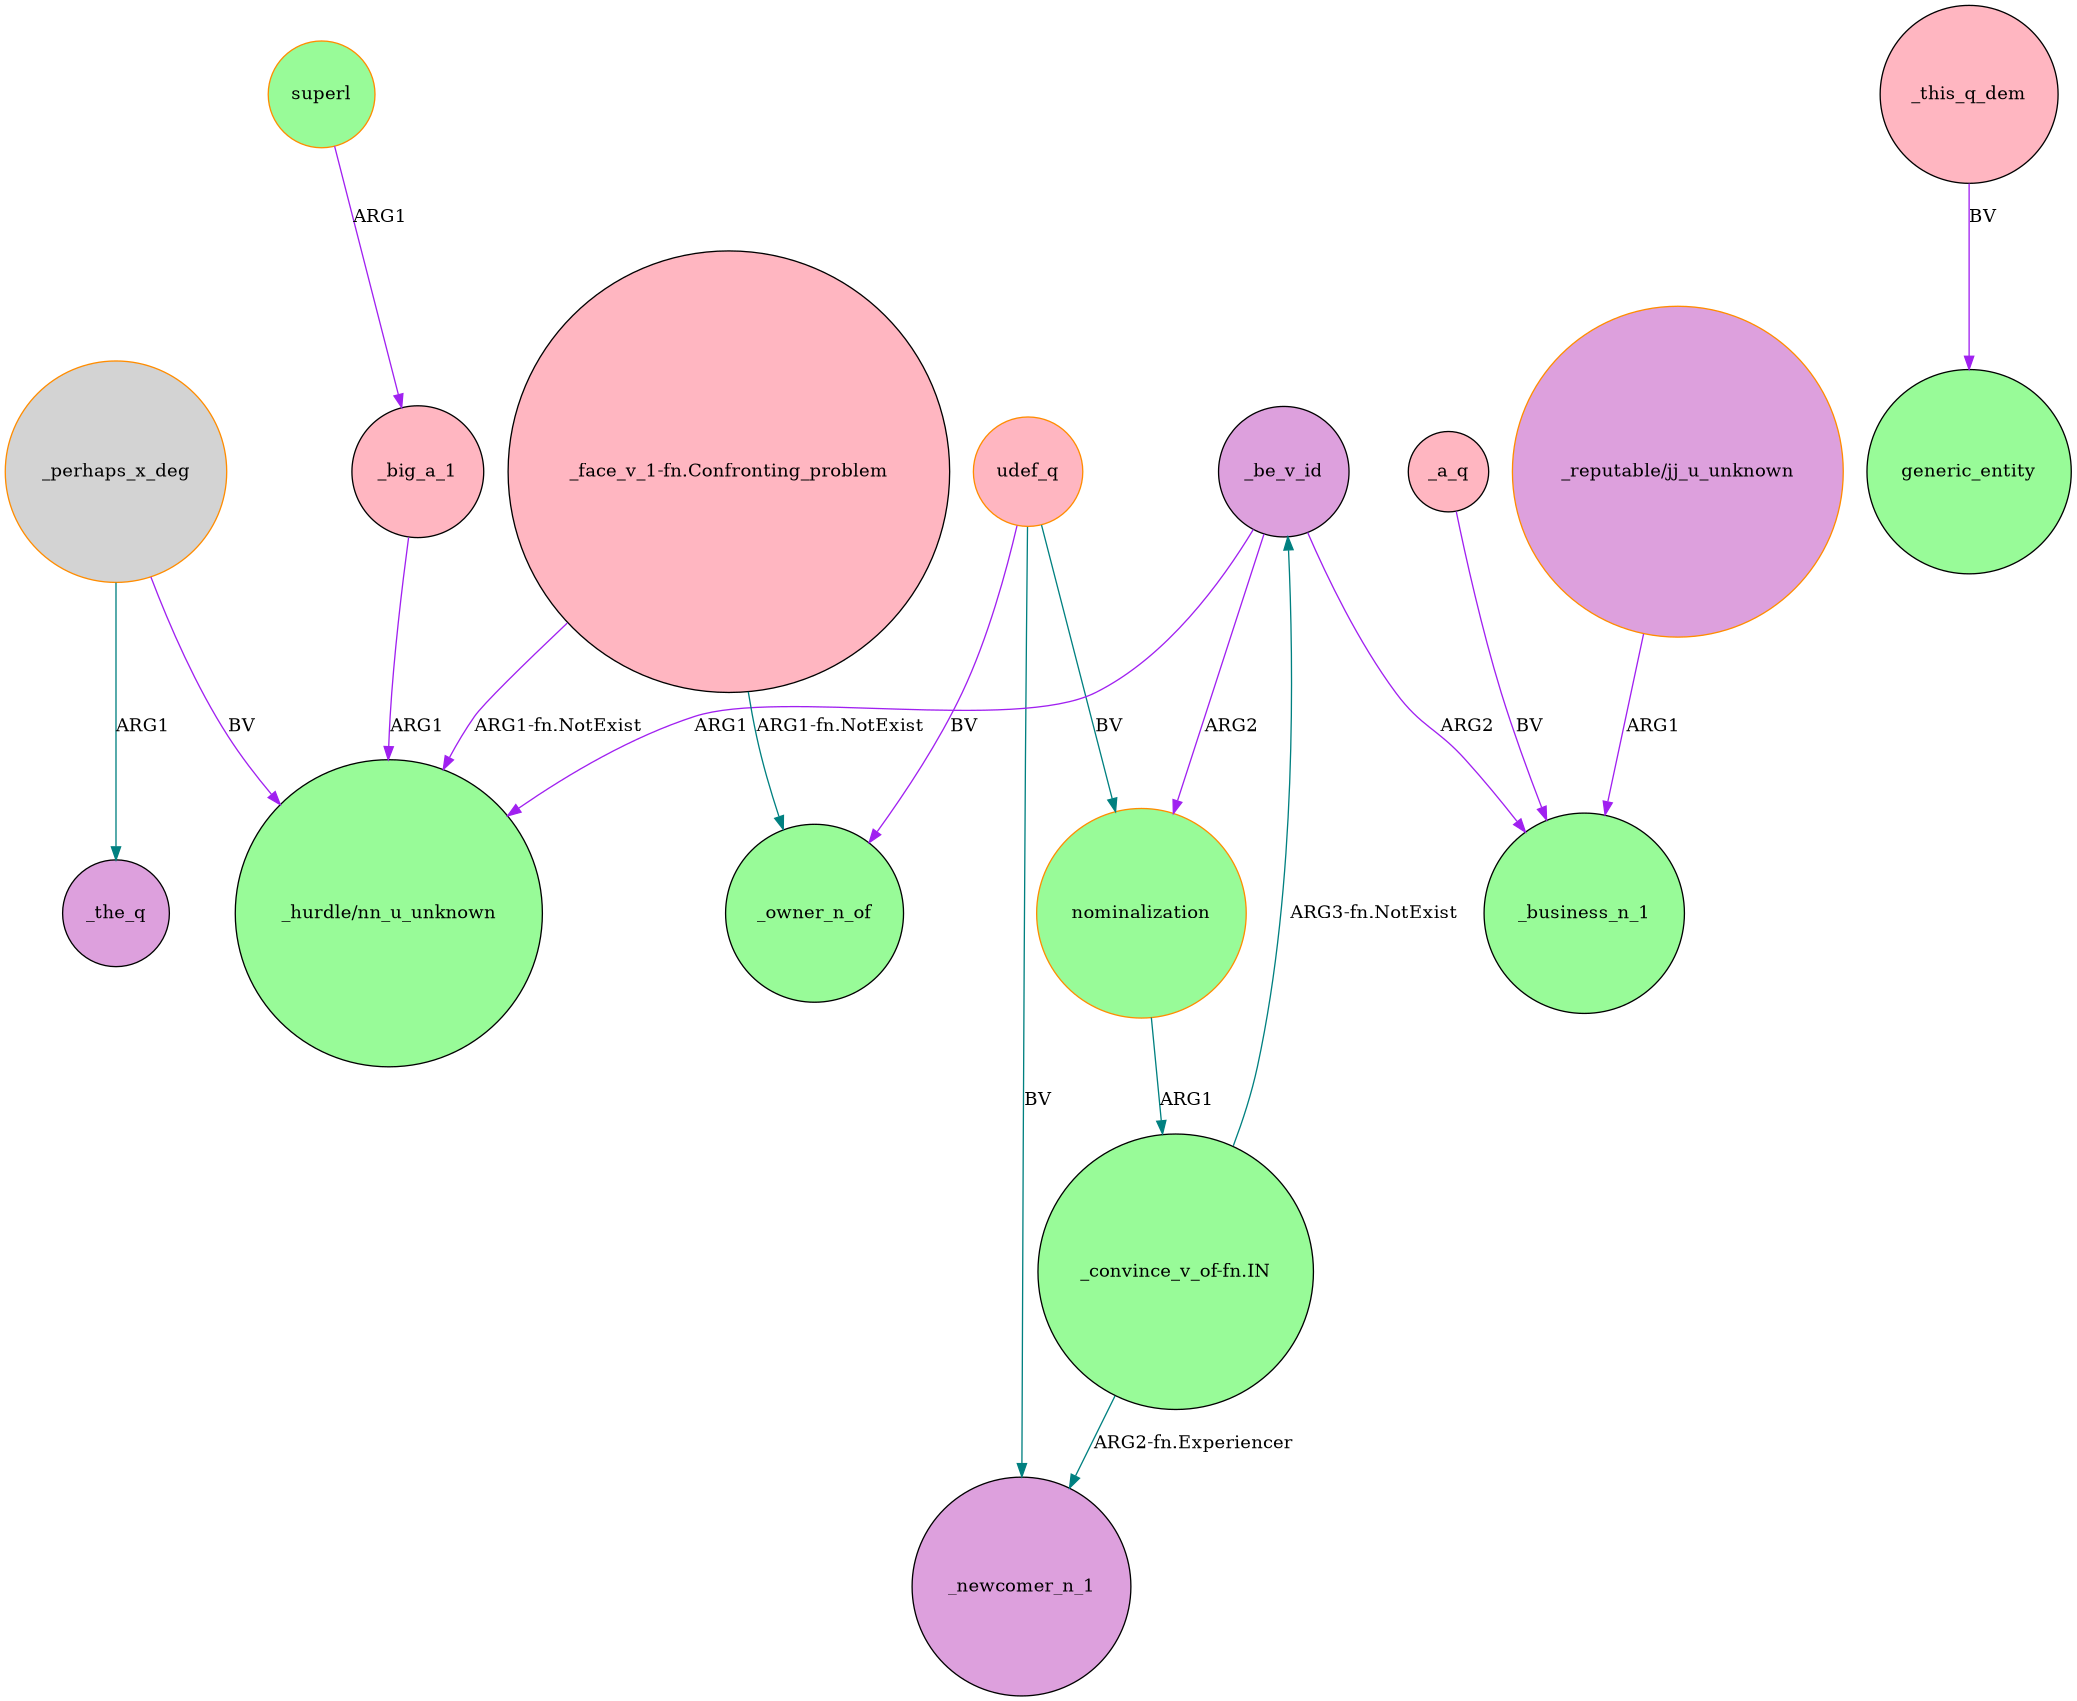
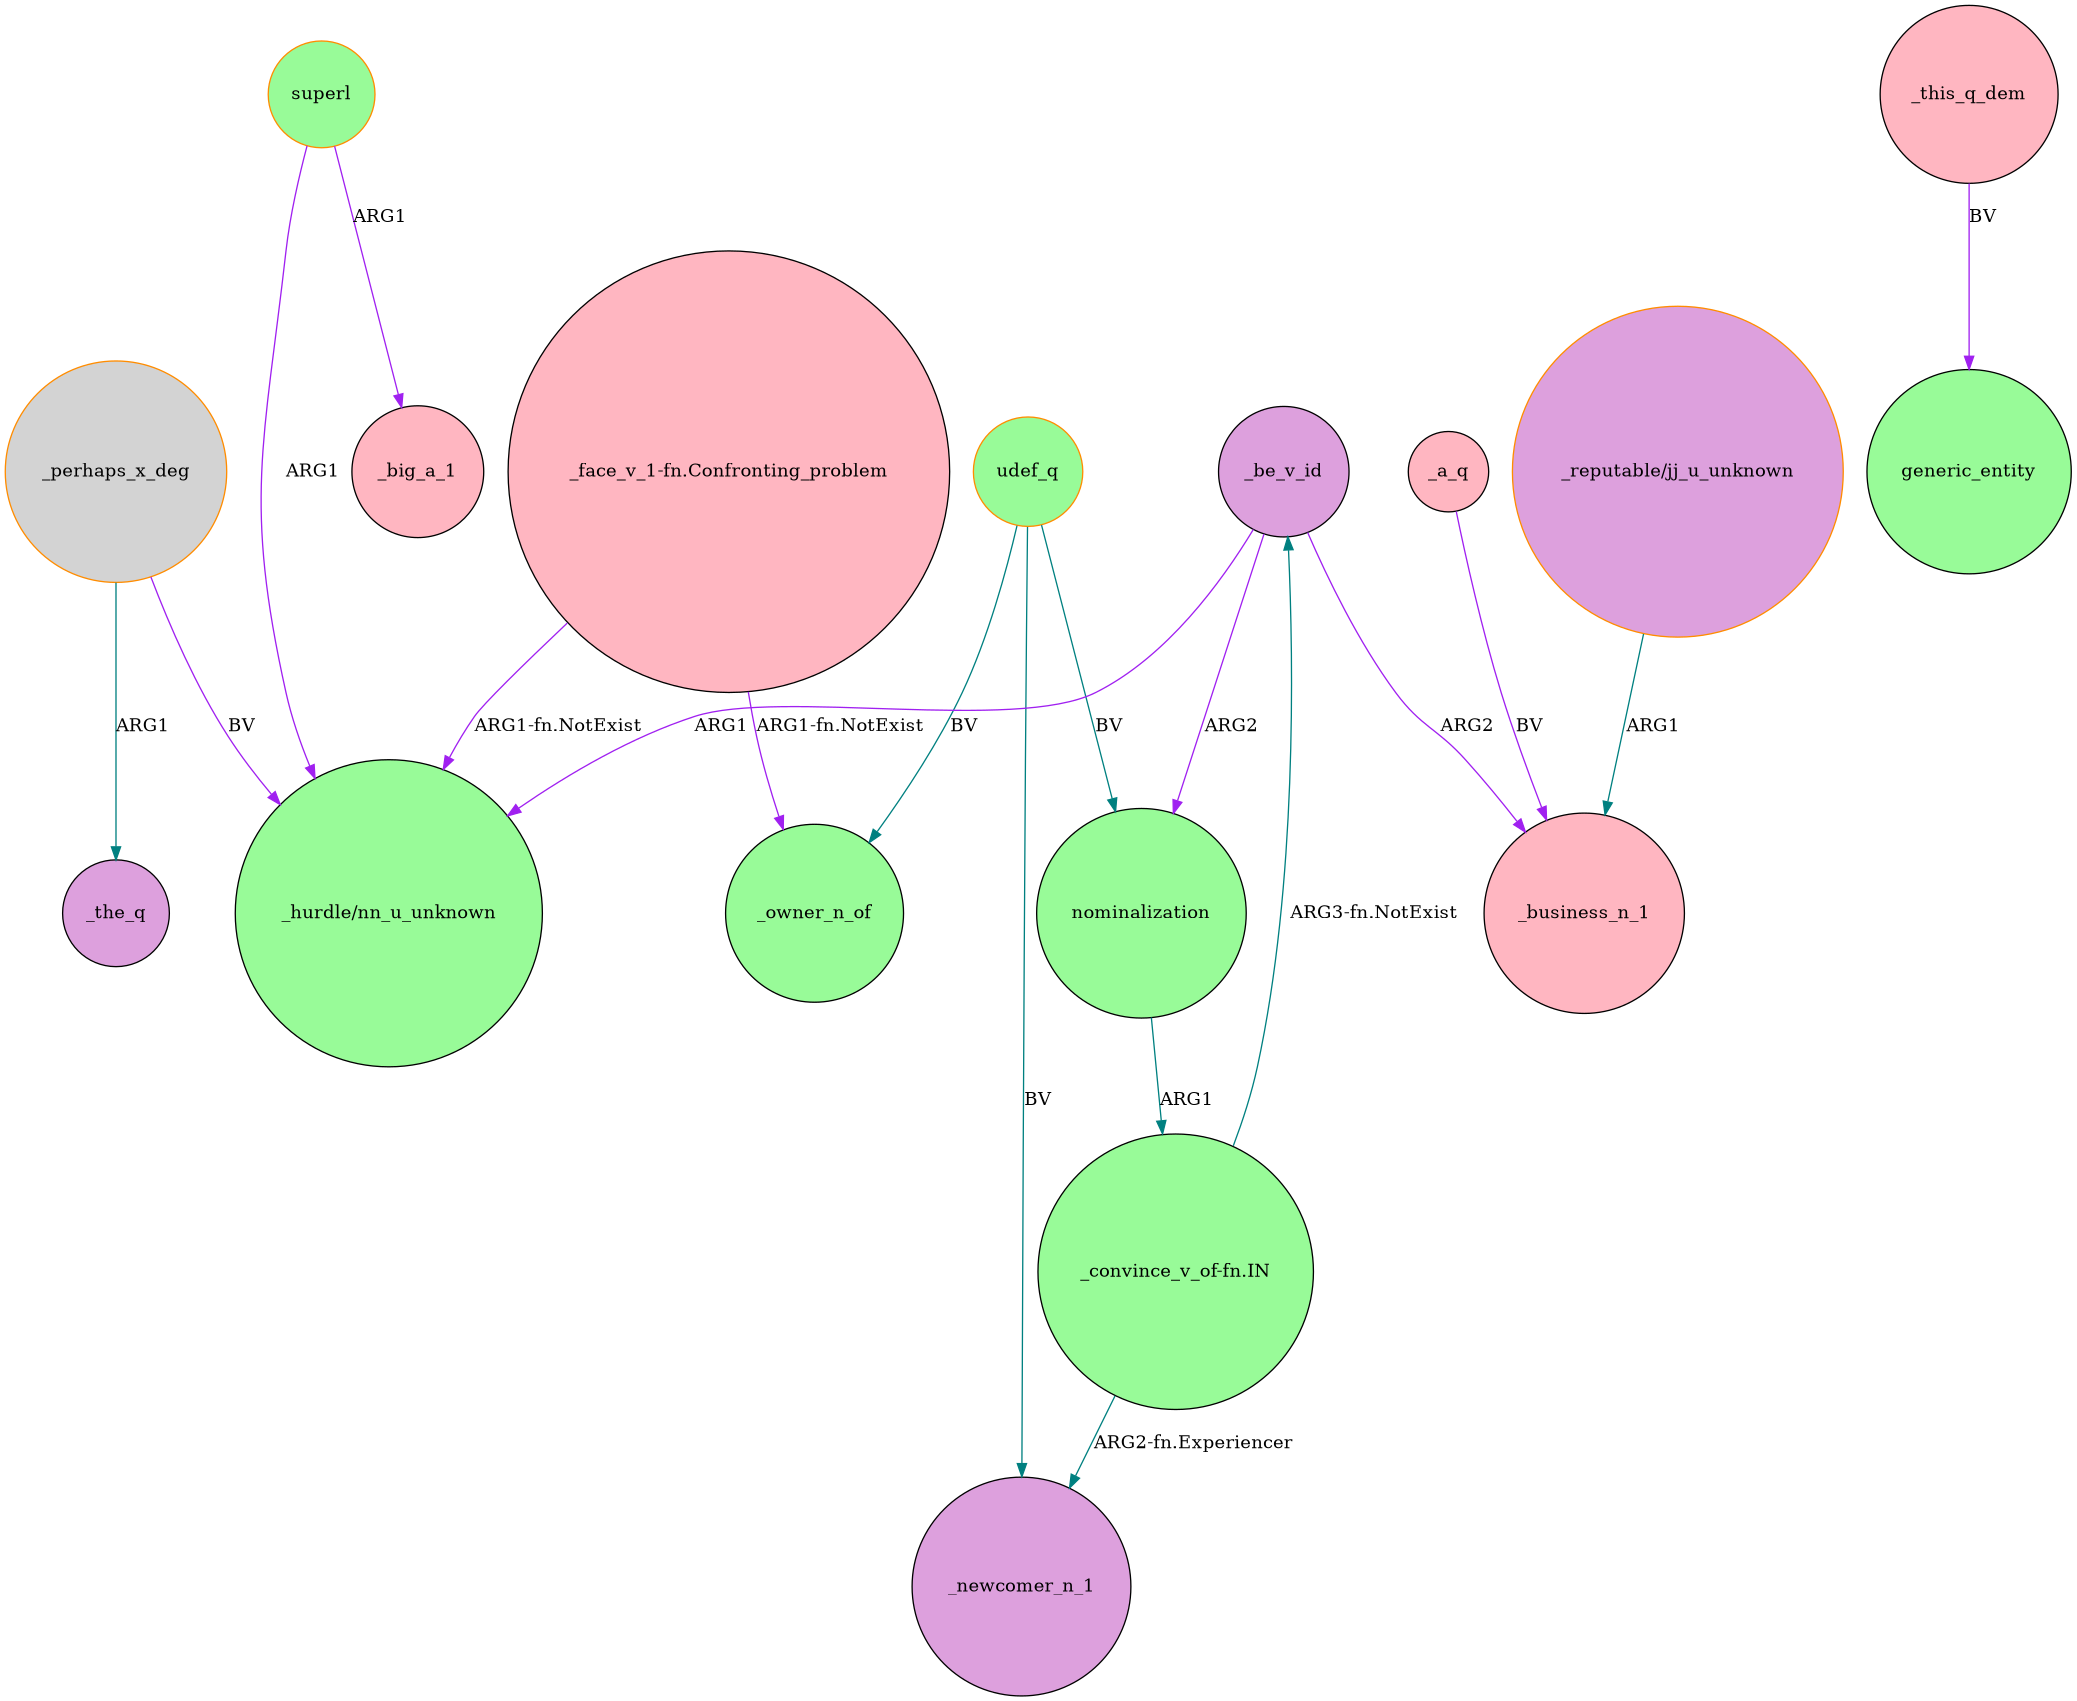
node "udef_q": fillcolor lightpink -> palegreen
edge "_big_a_1" -> "_hurdle/nn_u_unknown": now "superl" -> "_hurdle/nn_u_unknown"
edge "udef_q" -> "_owner_n_of": color purple -> teal
edge "_reputable/jj_u_unknown" -> "_business_n_1": color purple -> teal
edge "_face_v_1-fn.Confronting_problem" -> "_owner_n_of": color teal -> purple
node "nominalization": color darkorange -> black
node "_business_n_1": fillcolor palegreen -> lightpink
